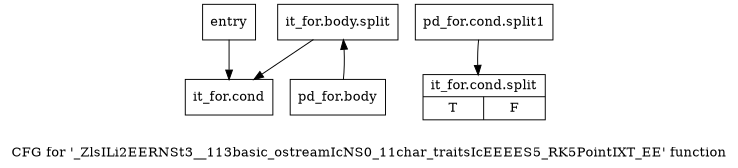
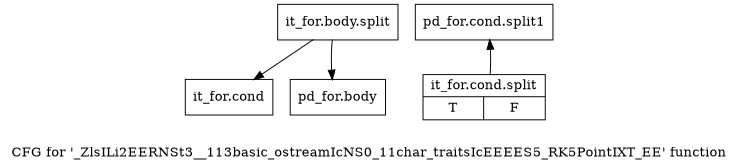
node "entry": removed
edge "pd_for.cond.split1" -> "it_for.cond.split": reversed
edge "pd_for.body" -> "it_for.body.split": reversed
